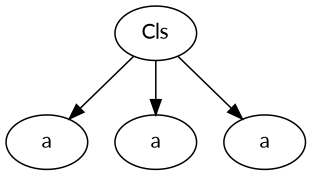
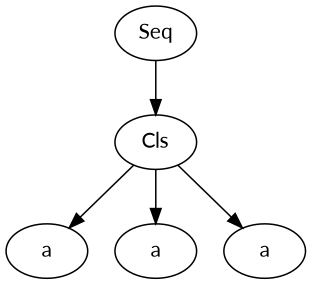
node "Seq": added
